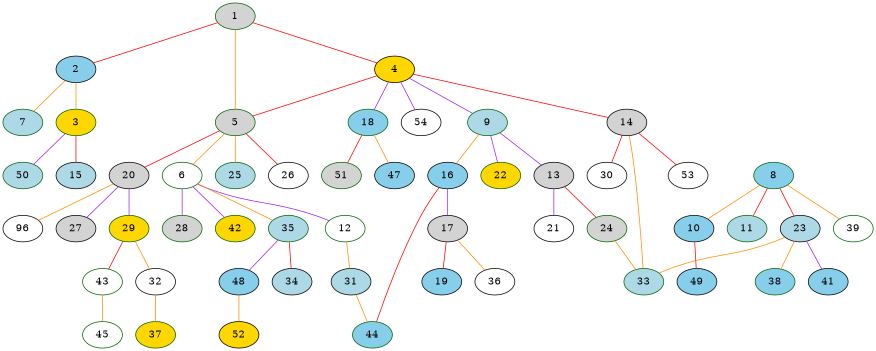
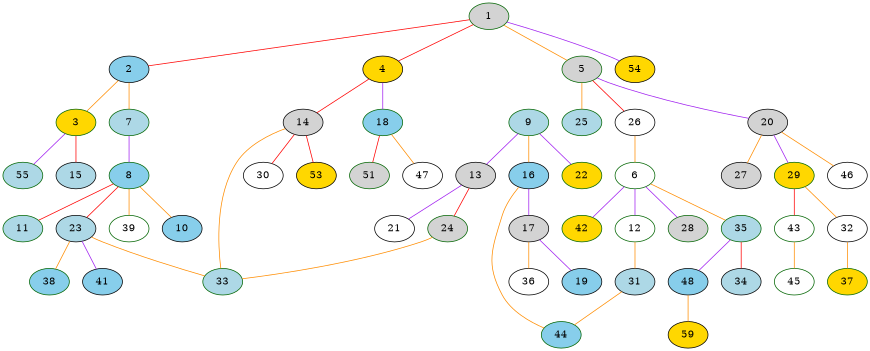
edge "4" -- "5": removed
edge "4" -- "54": now "1" -- "54"
edge "4" -- "9": removed
node "54": fillcolor white -> gold
edge "7" -- "8": added
edge "5" -- "20": color red -> purple
edge "5" -- "6": now "26" -- "6"
node "50": label "50" -> "55"
node "47": fillcolor skyblue -> white
node "53": fillcolor white -> gold
edge "20" -- "27": color purple -> darkorange
node "96": label "96" -> "46"
edge "16" -- "44": color red -> darkorange
edge "17" -- "19": color red -> purple
node "49": removed
node "52": label "52" -> "59"
